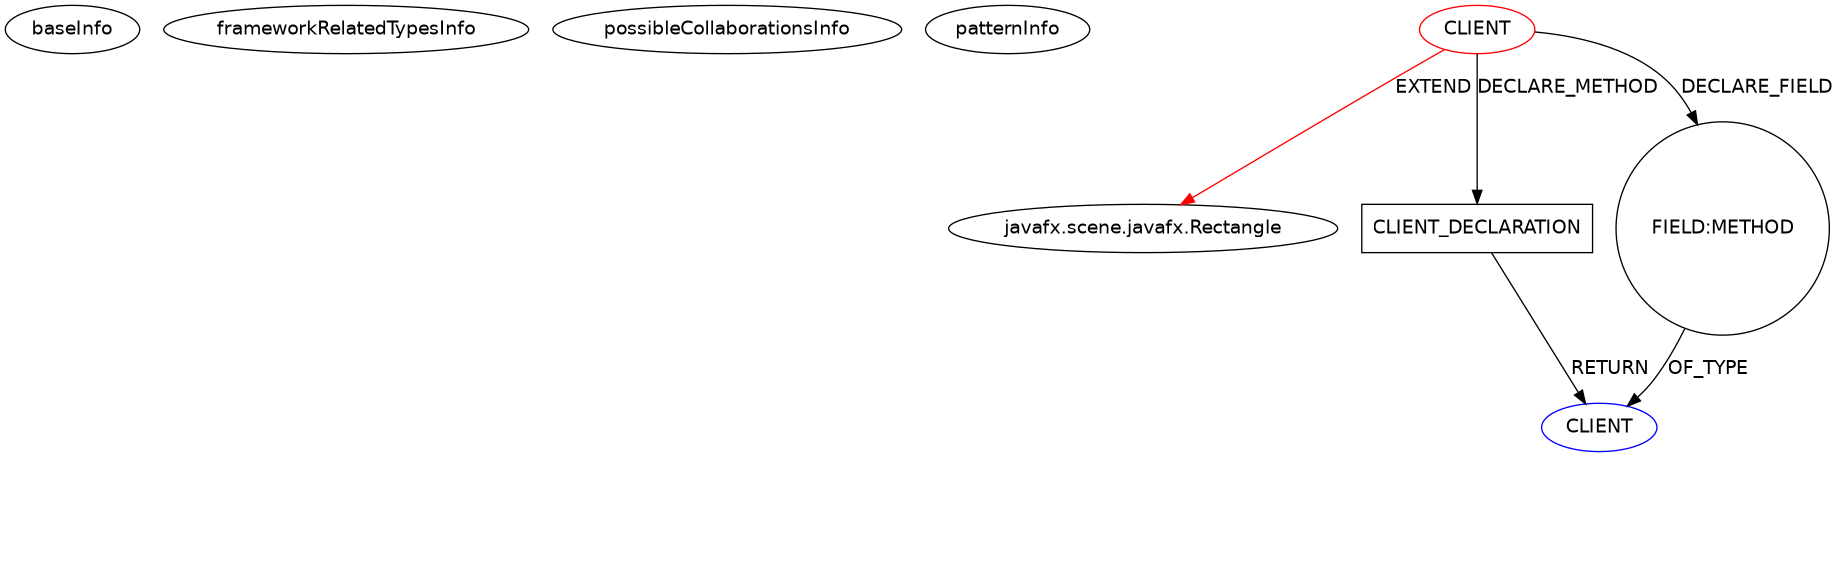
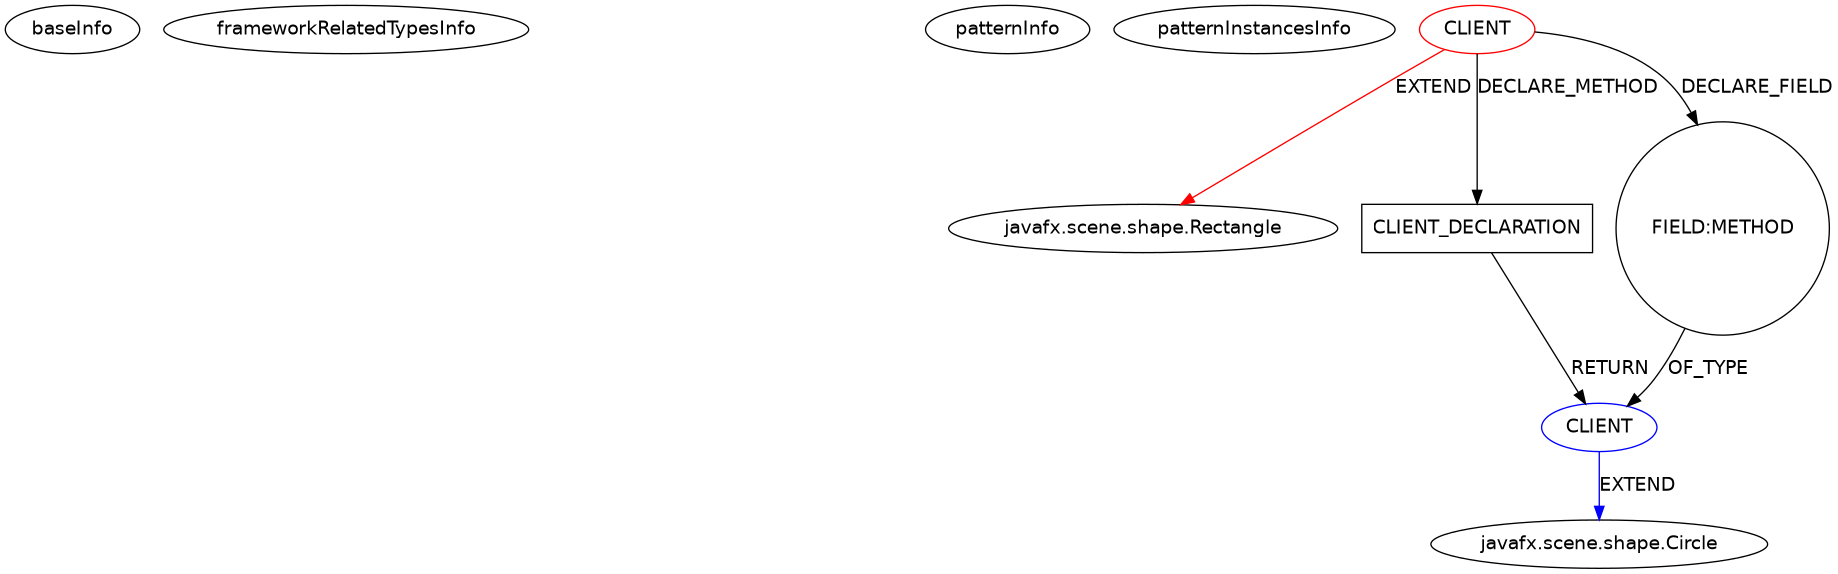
node "possibleCollaborationsInfo": removed
node "patternInstancesInfo": added
node "javafx.scene.javafx.Rectangle": label "javafx.scene.javafx.Rectangle" -> "javafx.scene.shape.Rectangle"
node "javafx.scene.shape.Circle": added
